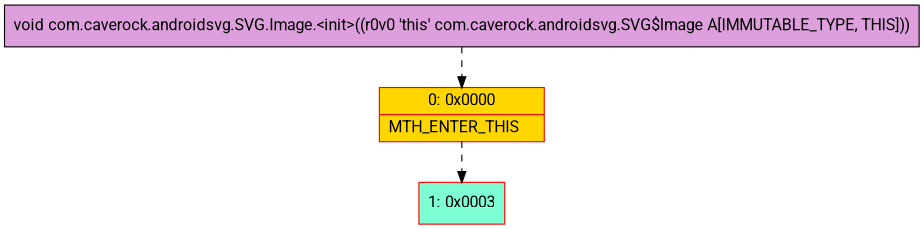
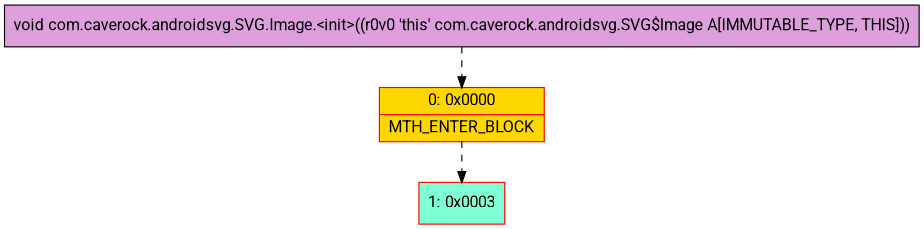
node "0: 0x0000": text "MTH_ENTER_THIS" -> "MTH_ENTER_BLOCK"
